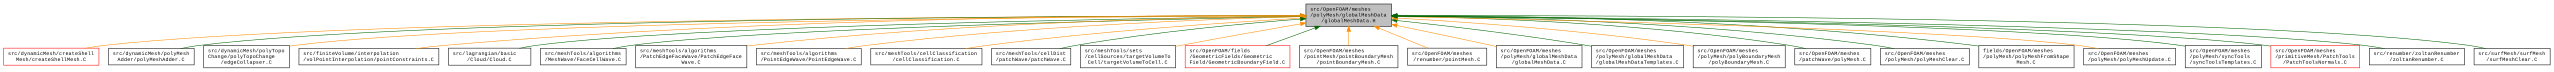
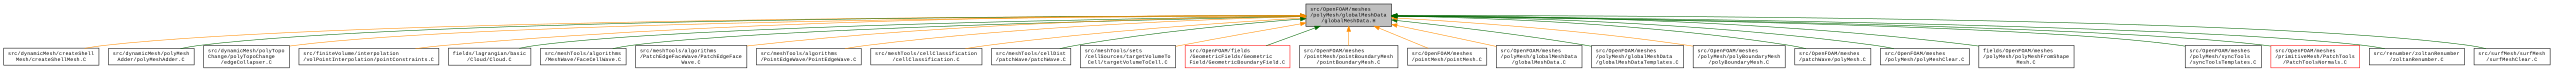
node "src/dynamicMesh/createShell Mesh/createShellMesh.C": color red -> black
node "src/lagrangian/basic /Cloud/Cloud.C": label "src/lagrangian/basic /Cloud/Cloud.C" -> "fields/lagrangian/basic /Cloud/Cloud.C"
node "src/OpenFOAM/meshes /renumber/pointMesh.C": label "src/OpenFOAM/meshes /renumber/pointMesh.C" -> "src/OpenFOAM/meshes /pointMesh/pointMesh.C"
node "src/OpenFOAM/meshes /polyMesh/polyMeshUpdate.C": removed
